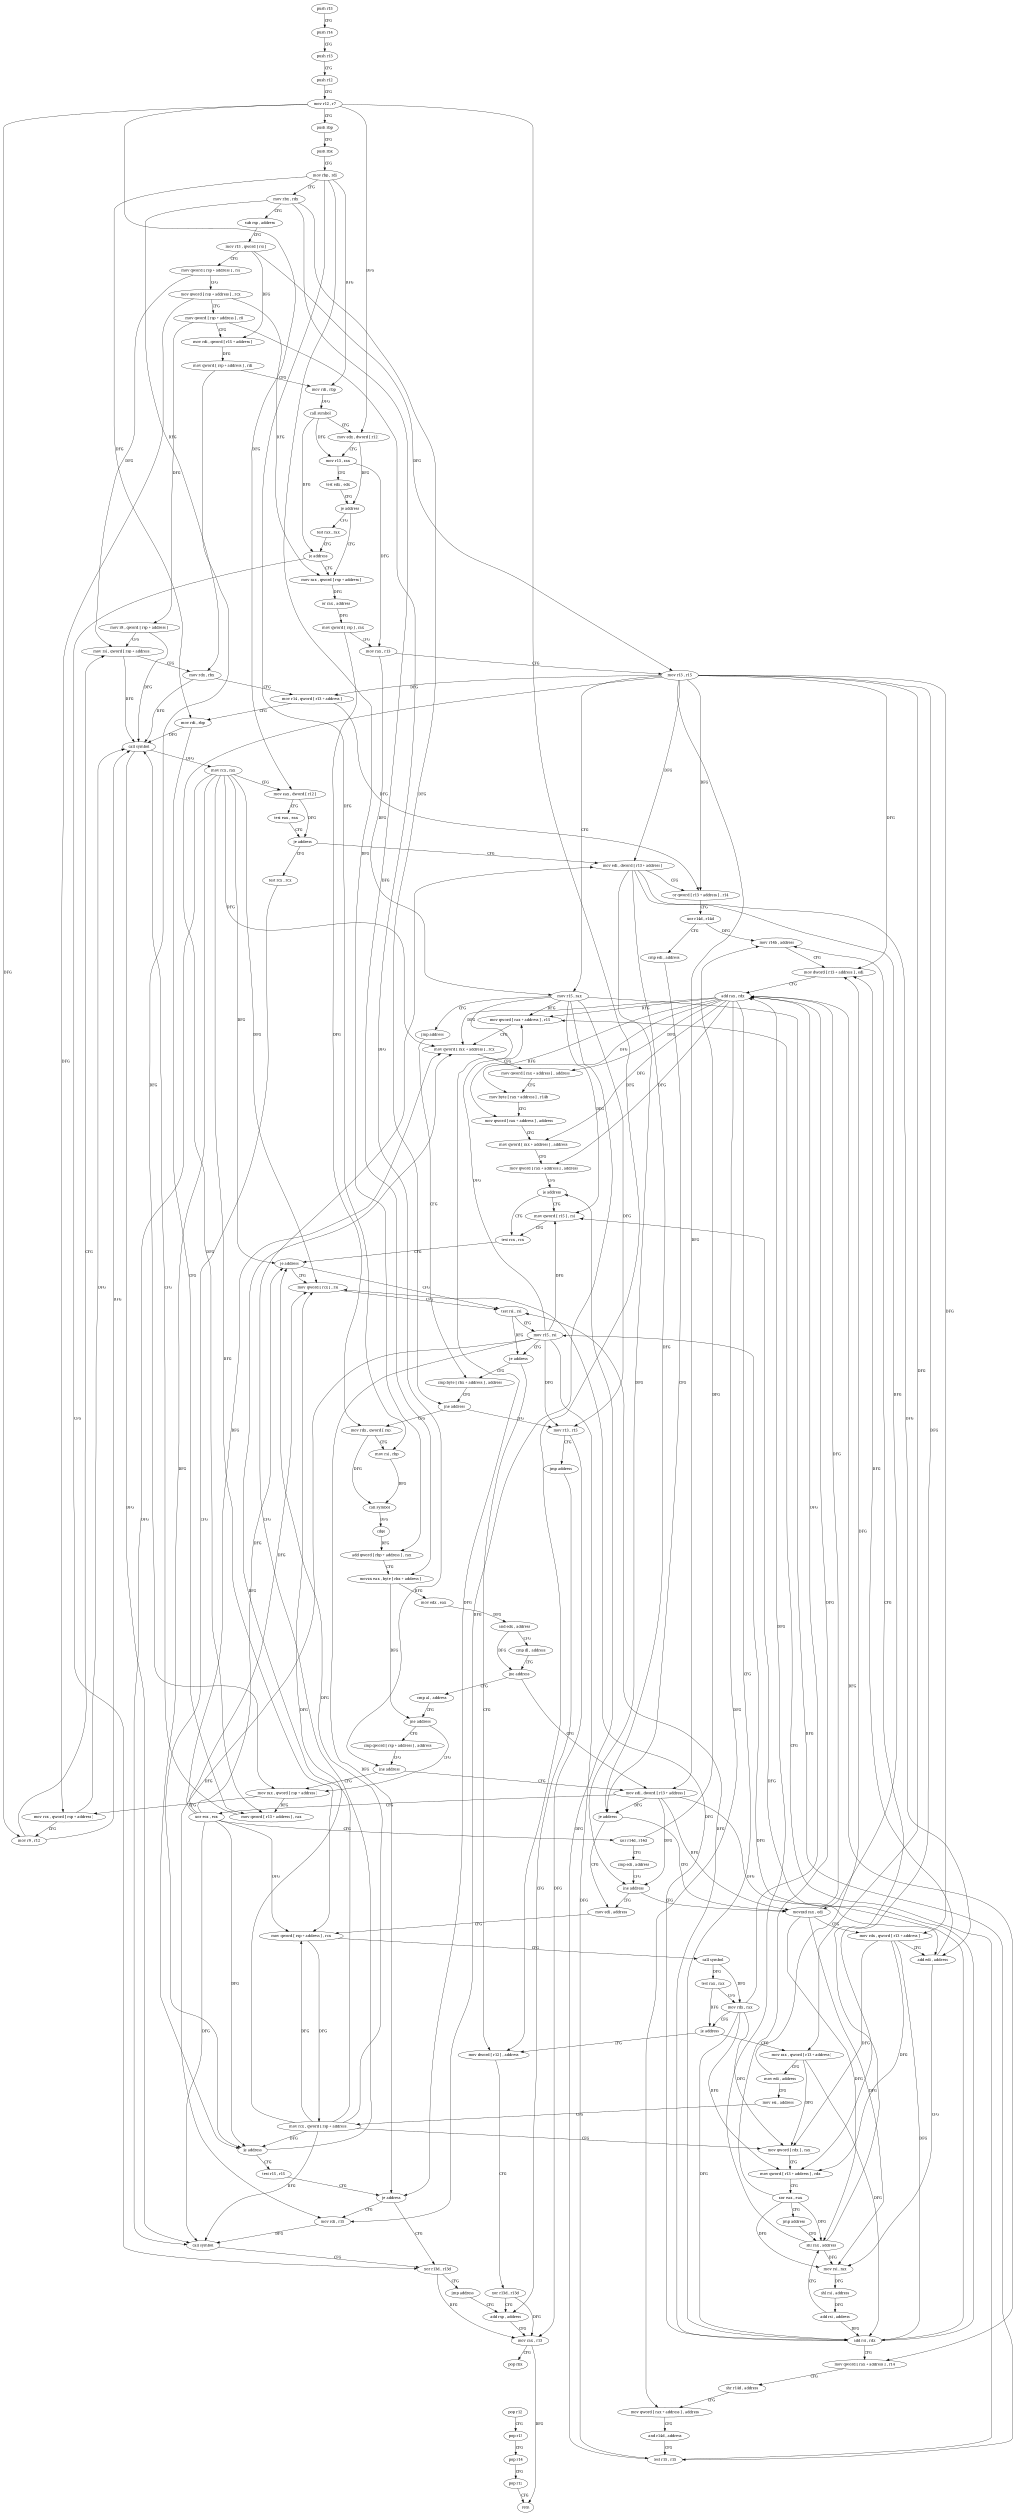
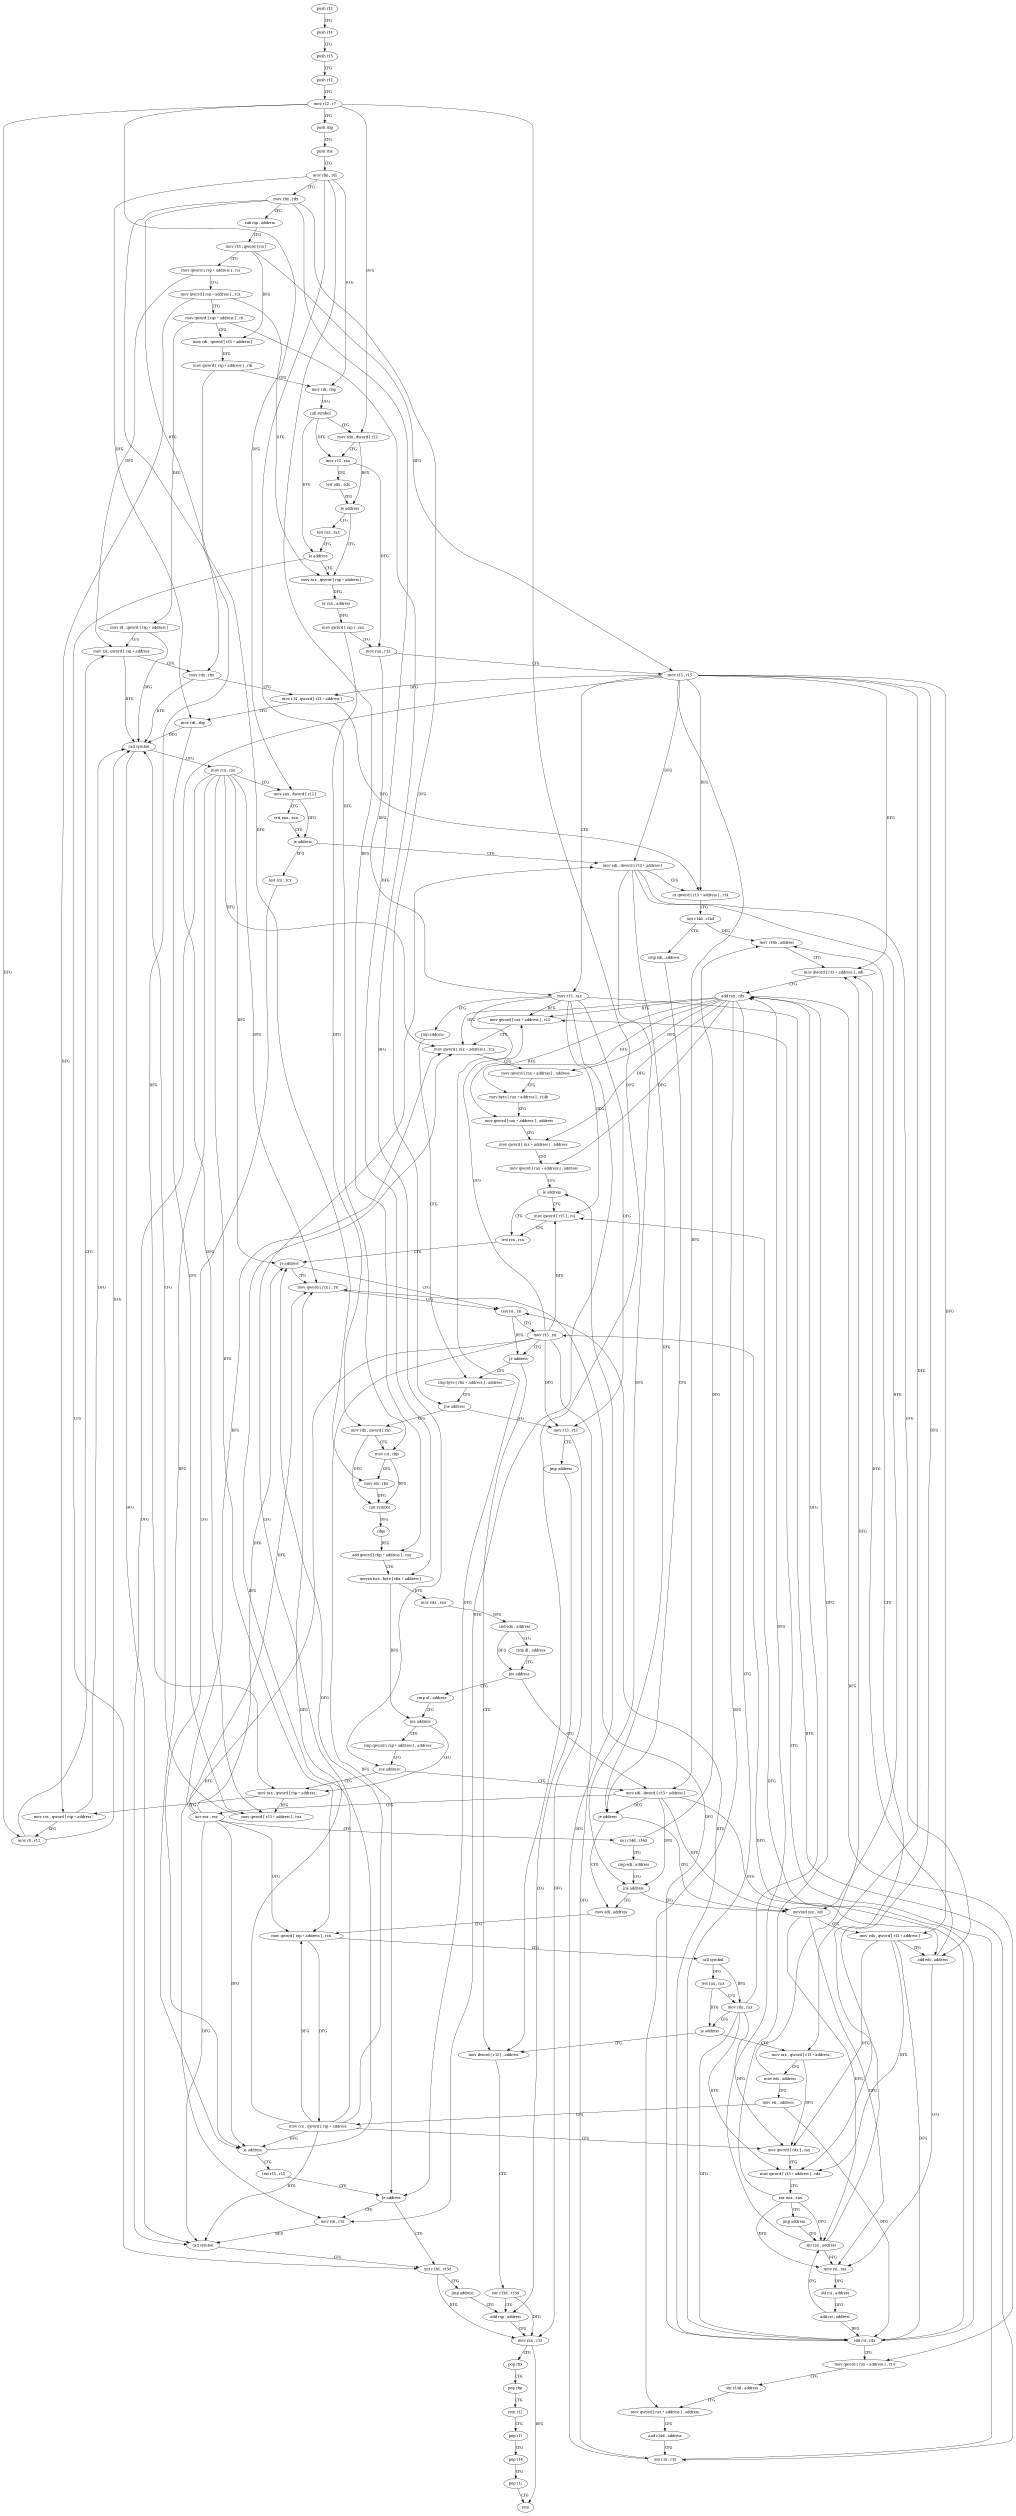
edge "movsxd rax , edi" -> "add rax , rdx": removed, label "DFG"
node "mov rdi , rbx": added
edge "mov rax , qword [ r13 + address ]" -> "add rsi , rdx": now "mov esi , address" -> "add rsi , rdx"
node "pop rbp": added
node "pop r12": label "pop r12" -> "retn r12"
